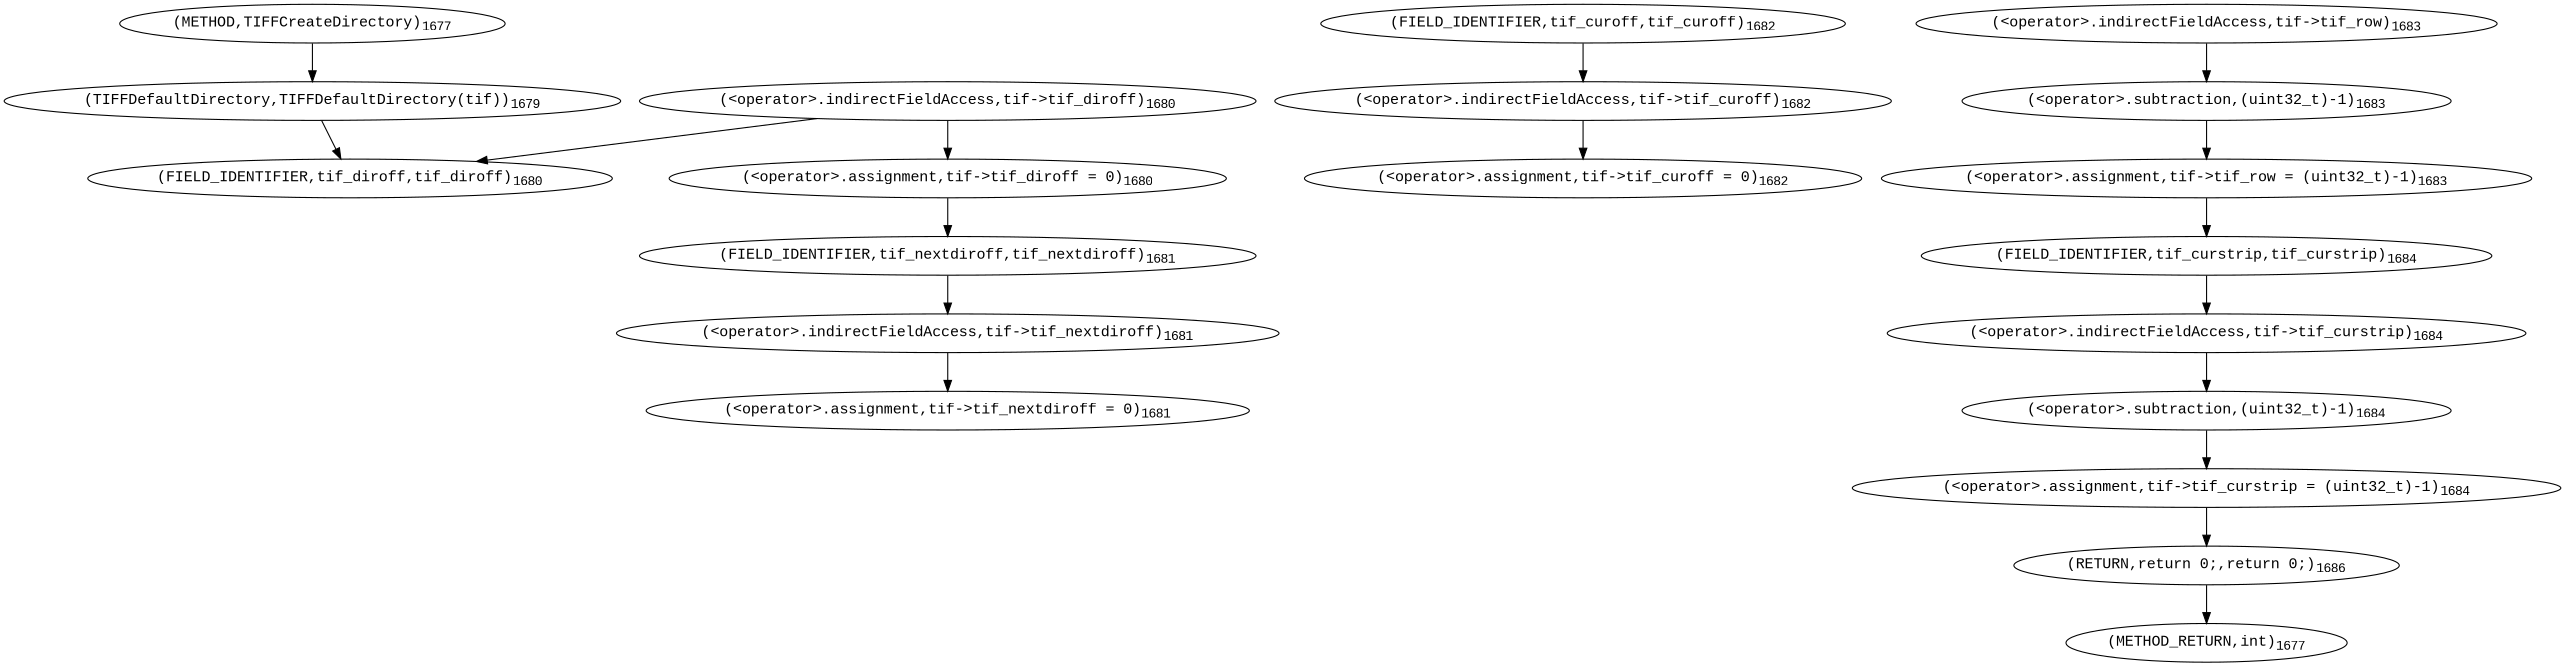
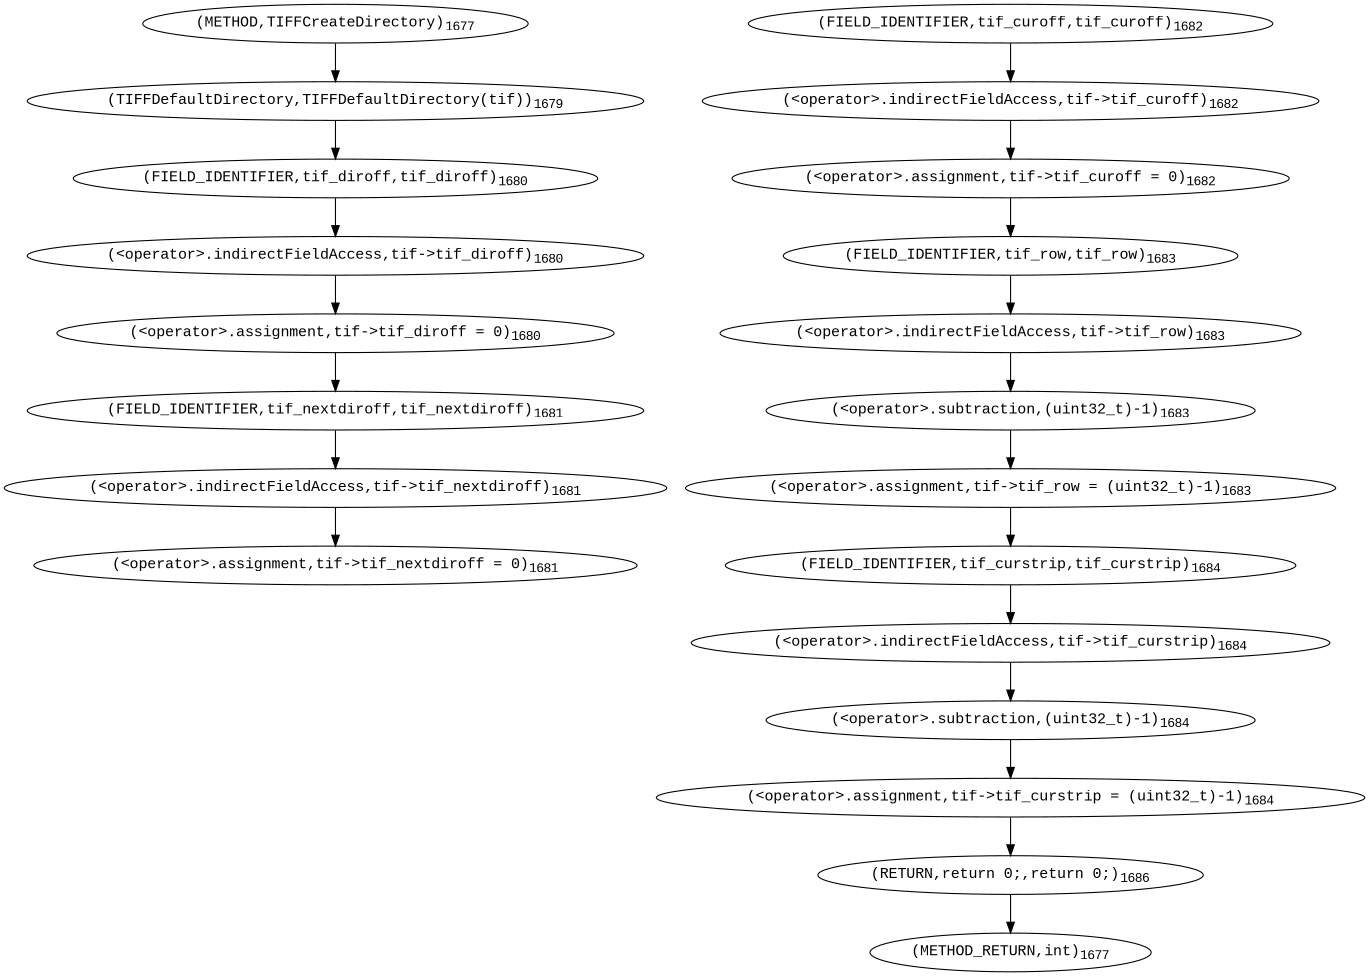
edge "(<operator>.indirectFieldAccess,tif->tif_diroff)" -> "(FIELD_IDENTIFIER,tif_diroff,tif_diroff)": reversed
node "(FIELD_IDENTIFIER,tif_row,tif_row)": added
